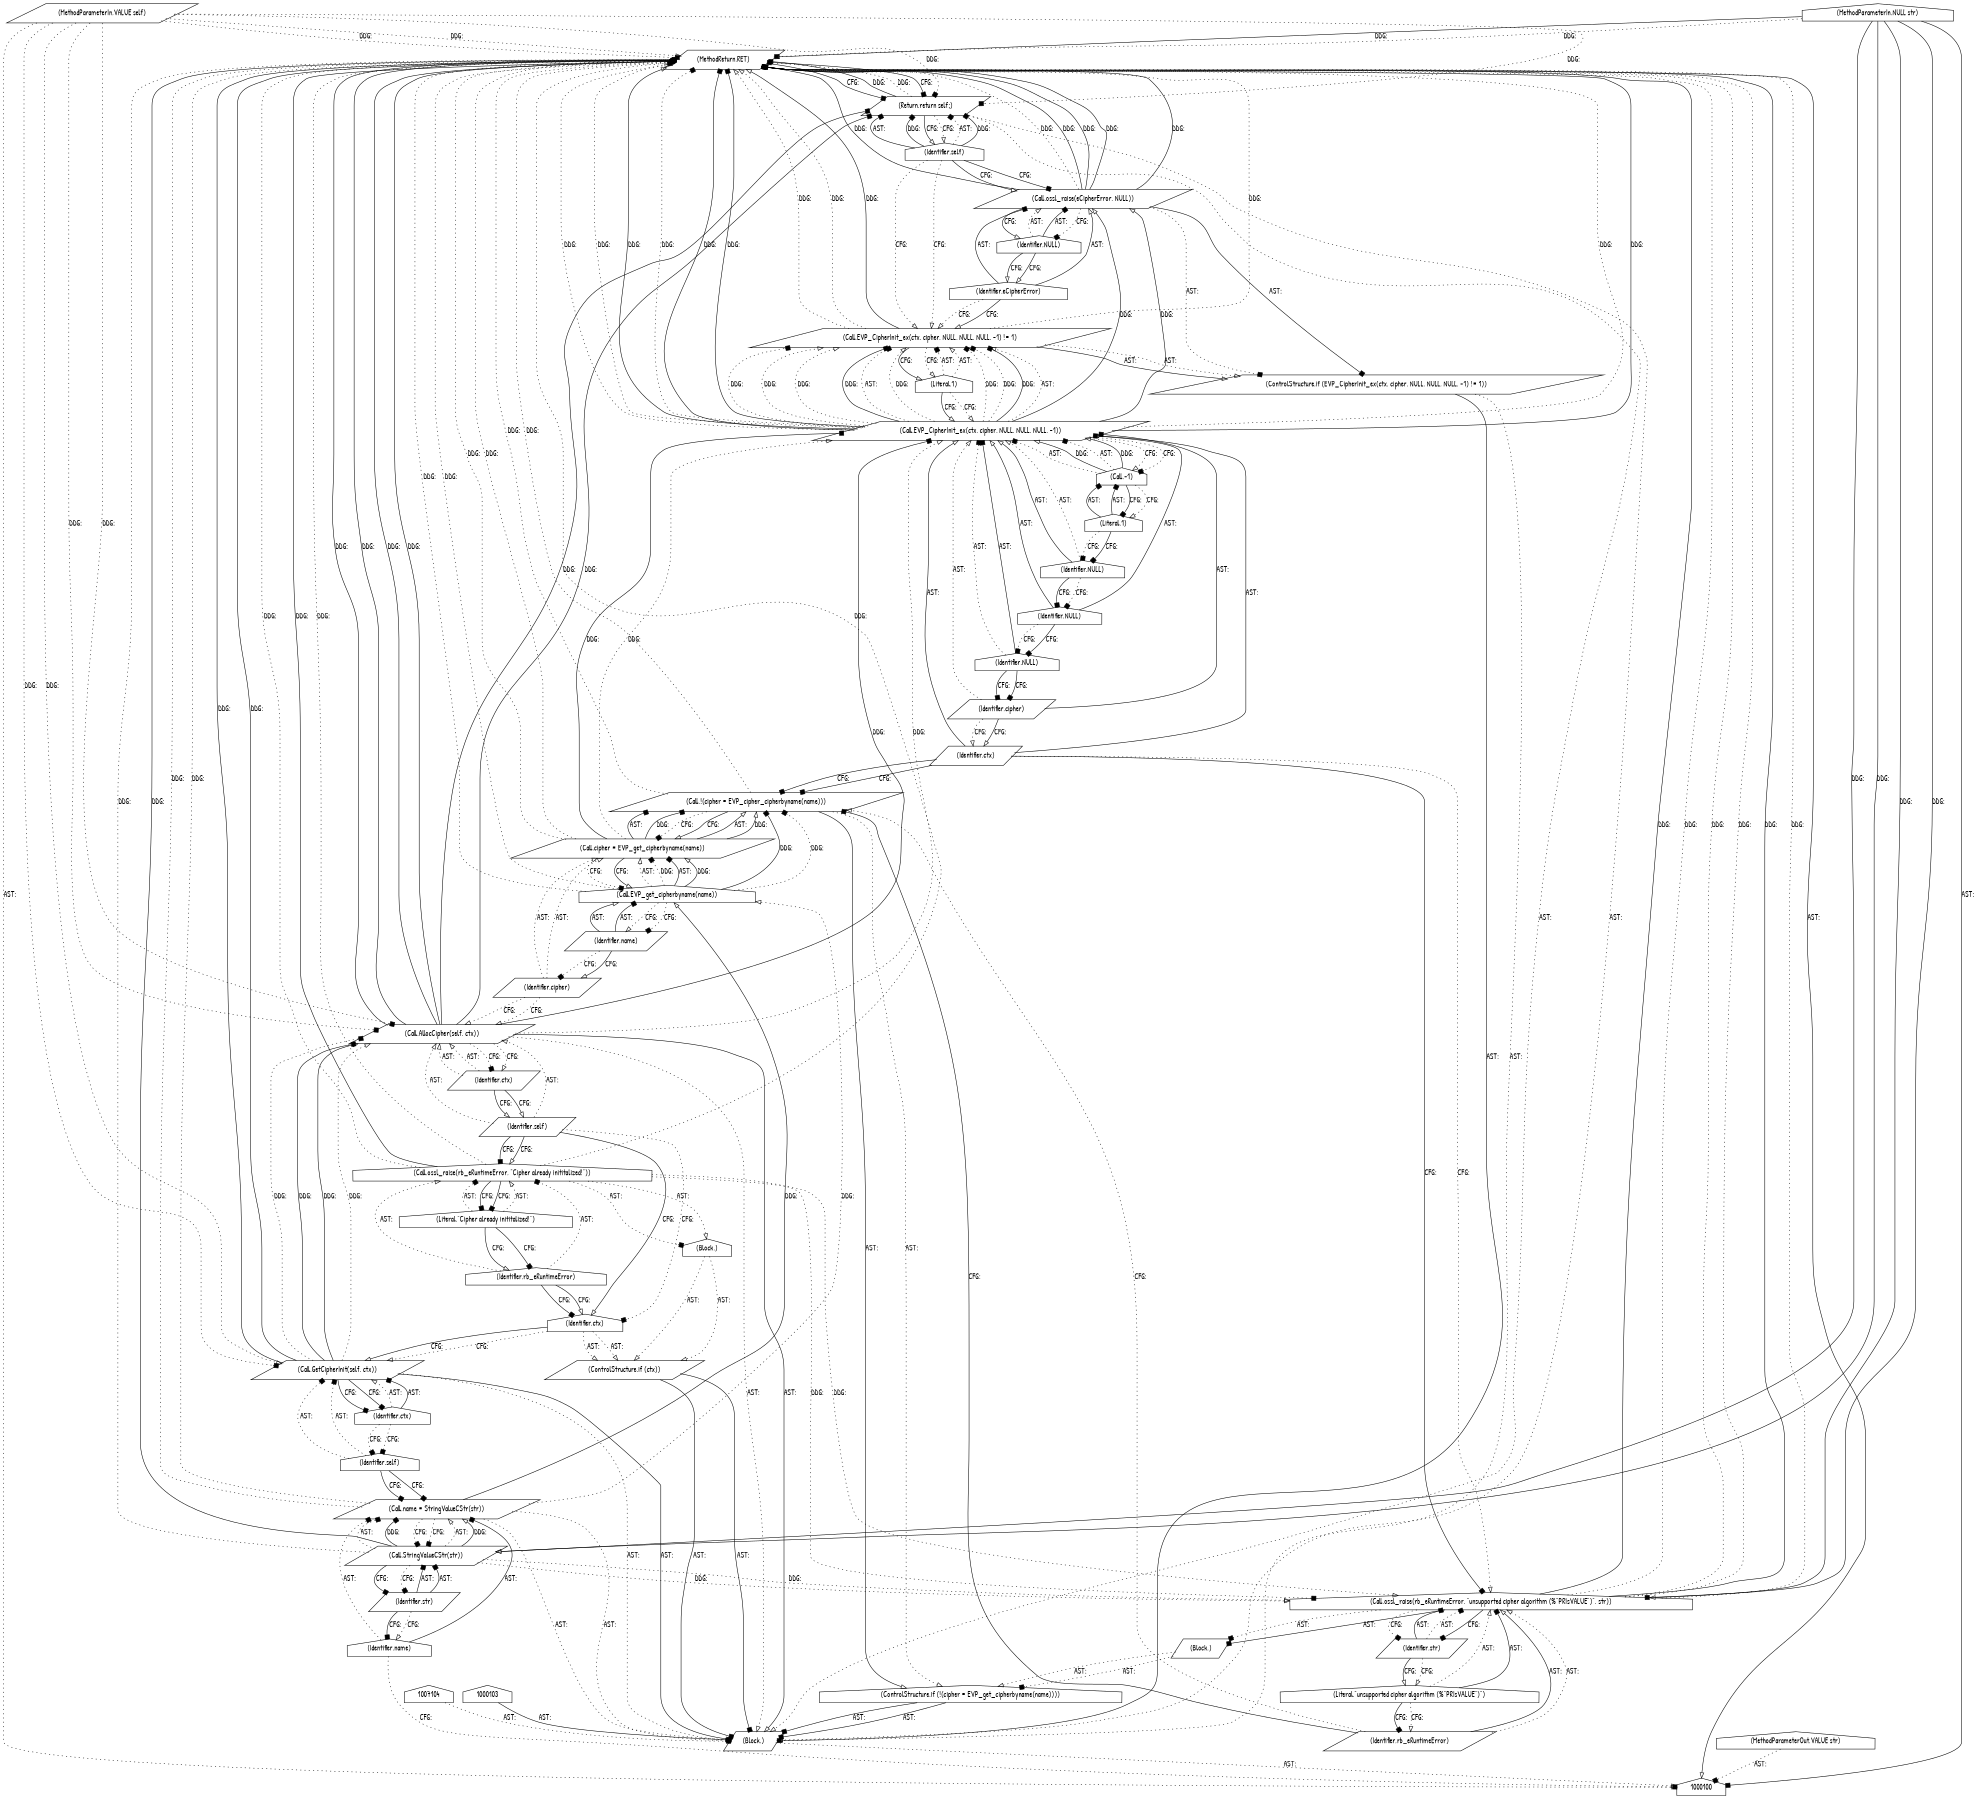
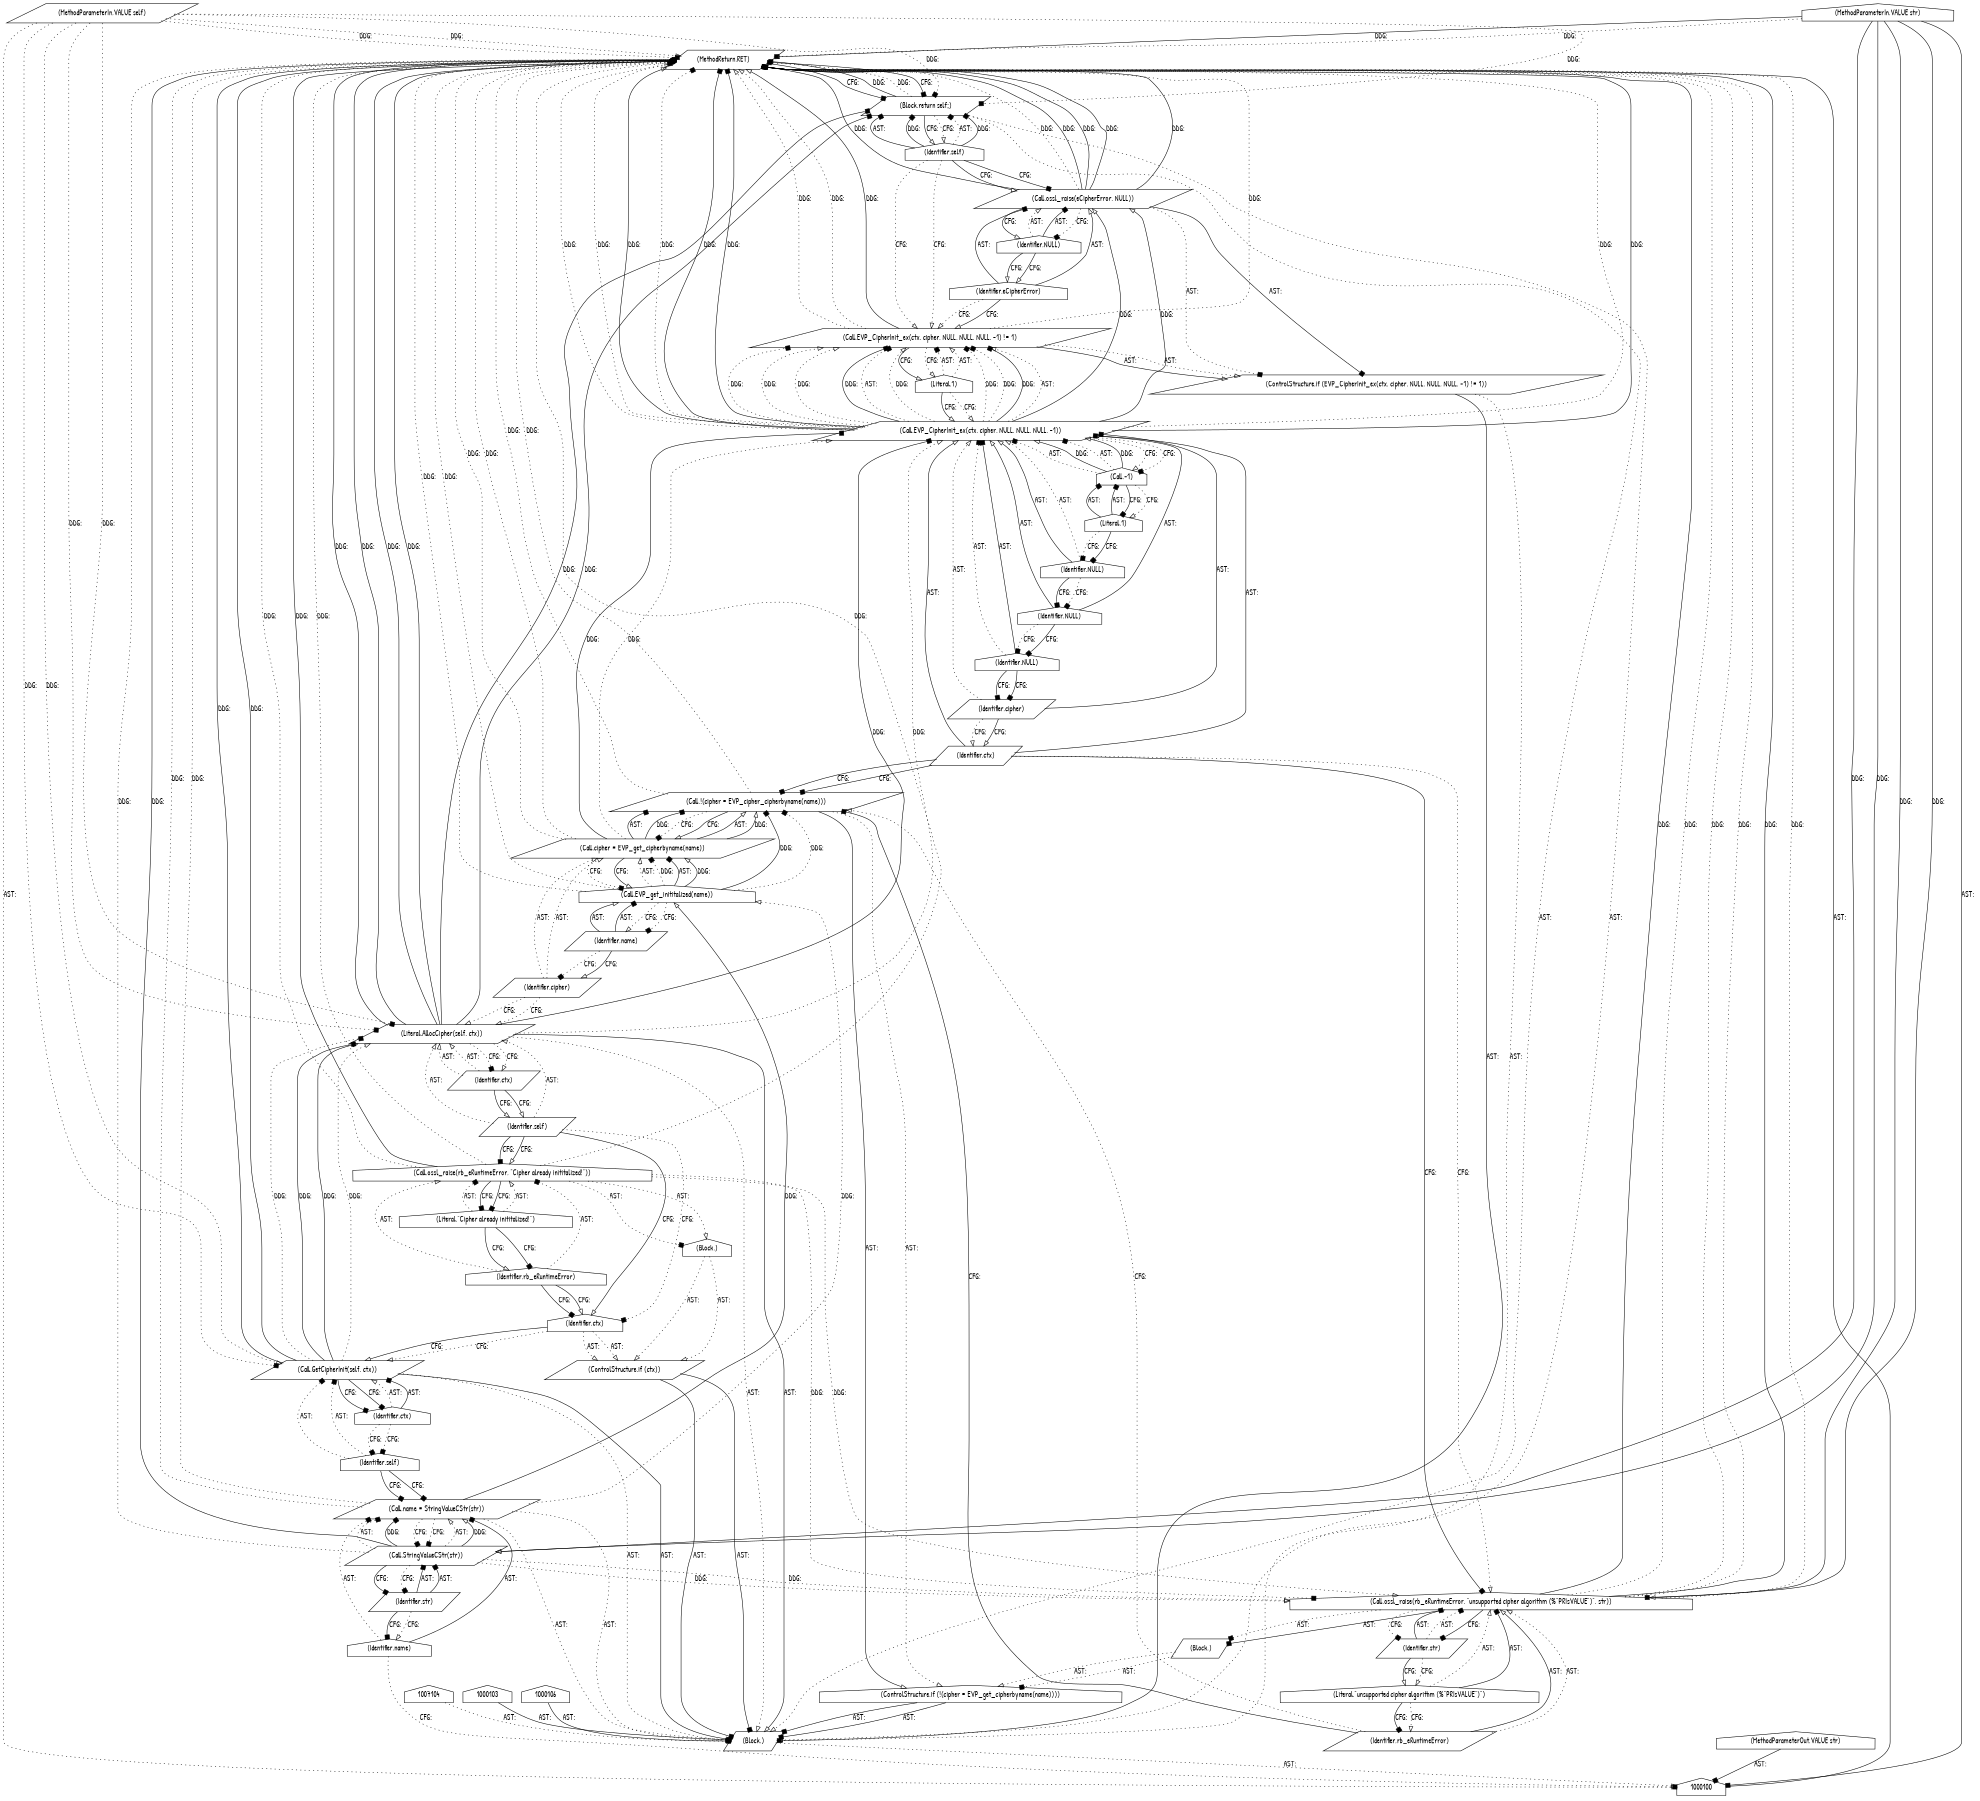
node "(MethodParameterIn,NULL str)": label "(MethodParameterIn,NULL str)" -> "(MethodParameterIn,VALUE str)"
node "(Return,return self;)": label "(Return,return self;)" -> "(Block,return self;)"
edge "(MethodReturn,RET)" -> "1000100": reversed
node "(Call,EVP_get_cipherbyname(name))": label "(Call,EVP_get_cipherbyname(name))" -> "(Call,EVP_get_inititalized(name))"
node "(Call,AllocCipher(self, ctx))": label "(Call,AllocCipher(self, ctx))" -> "(Literal,AllocCipher(self, ctx))"
node "1000106": added
edge "(MethodParameterOut,VALUE str)" -> "1000100": style dotted -> solid
